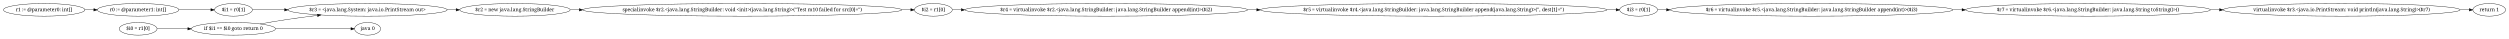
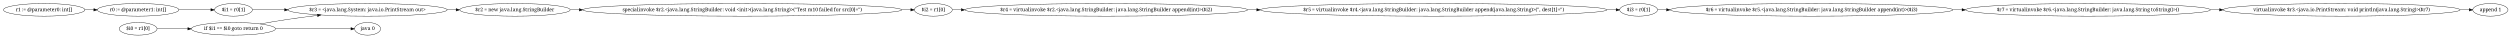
node "return 1": label "return 1" -> "append 1"
